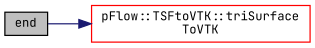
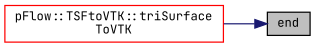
edge "end" -> "pFlow::TSFtoVTK::triSurface ToVTK": reversed
